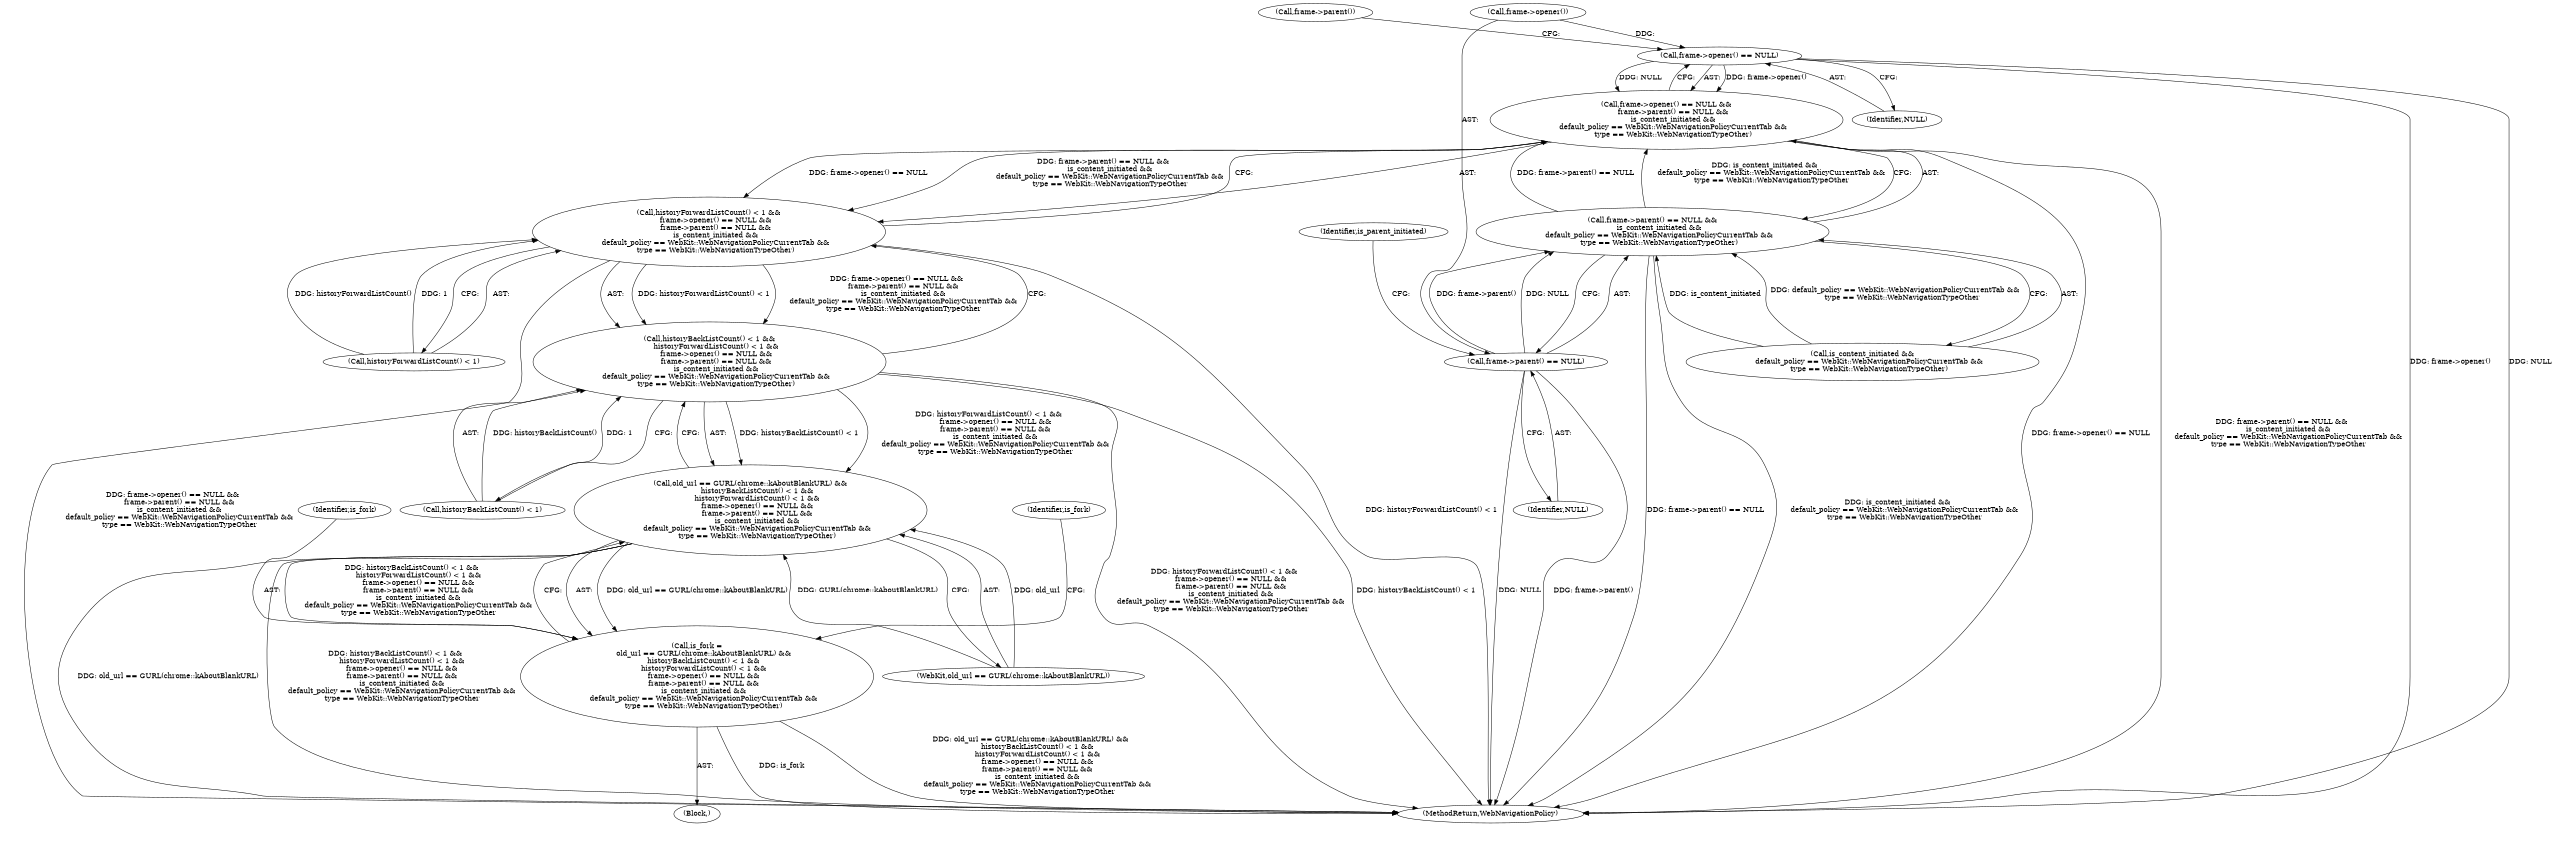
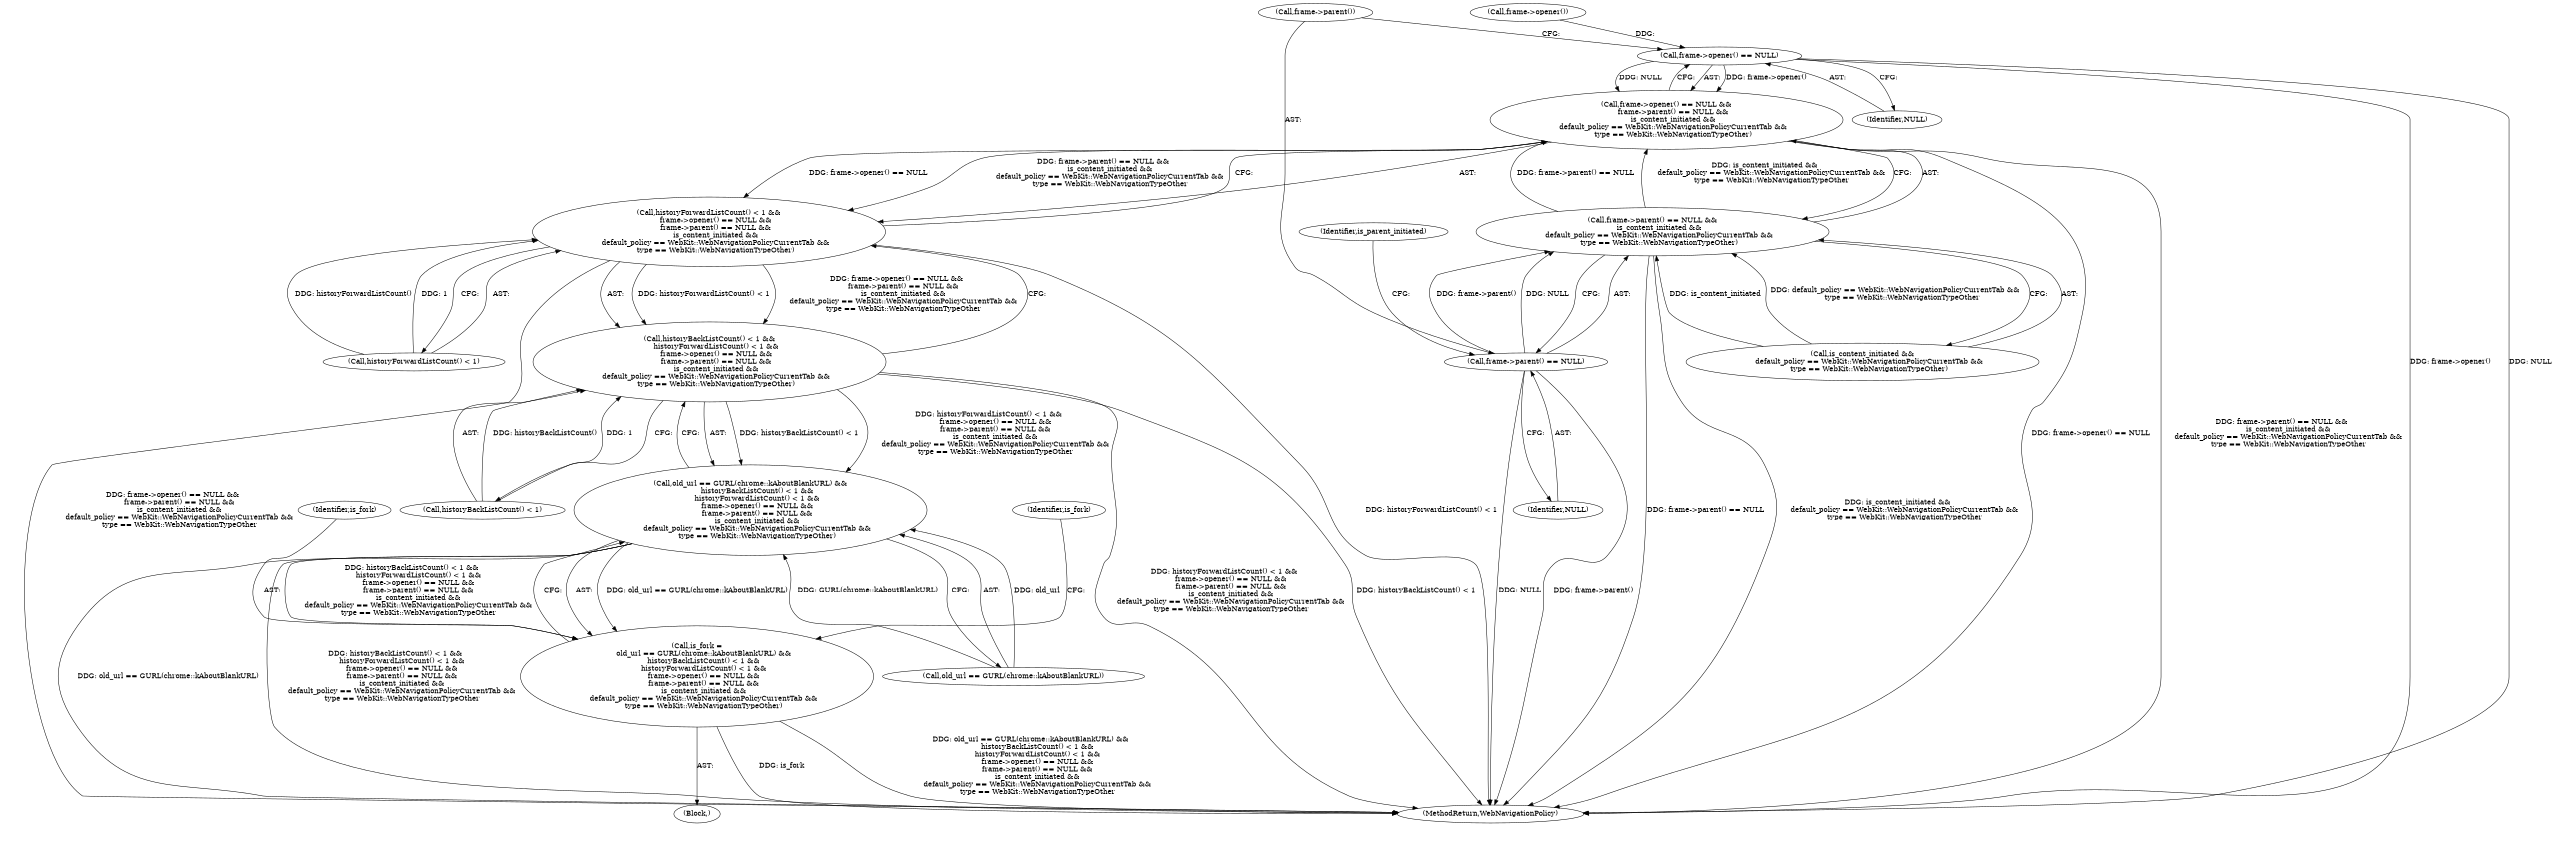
edge "(Call,frame->opener())" -> "(Call,frame->parent() == NULL)": now "(Call,frame->parent())" -> "(Call,frame->parent() == NULL)"
node "(WebKit,old_url == GURL(chrome::kAboutBlankURL))": label "(WebKit,old_url == GURL(chrome::kAboutBlankURL))" -> "(Call,old_url == GURL(chrome::kAboutBlankURL))"
